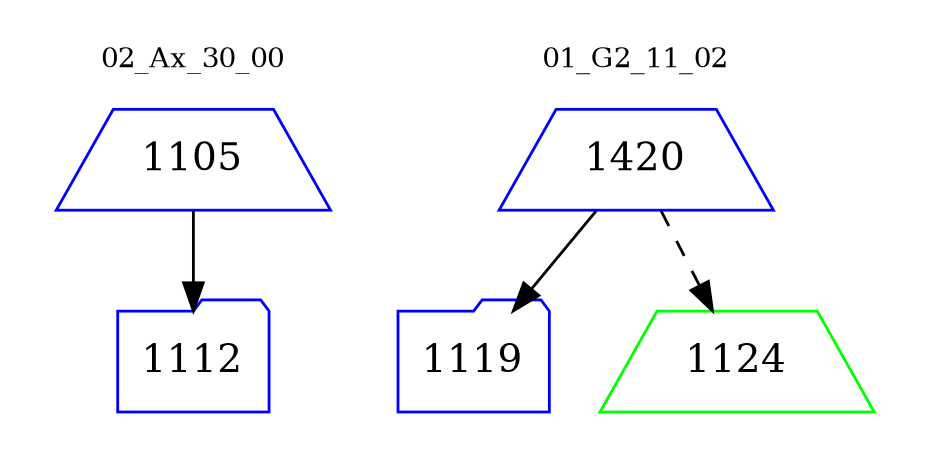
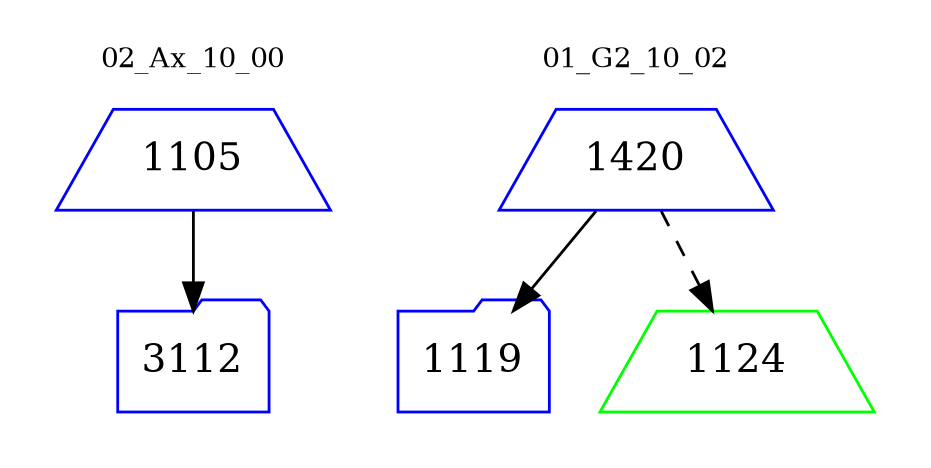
cluster "02_Ax_30_00": label "02_Ax_30_00" -> "02_Ax_10_00"
cluster "01_G2_11_02": label "01_G2_11_02" -> "01_G2_10_02"
node "1112": label "1112" -> "3112"
